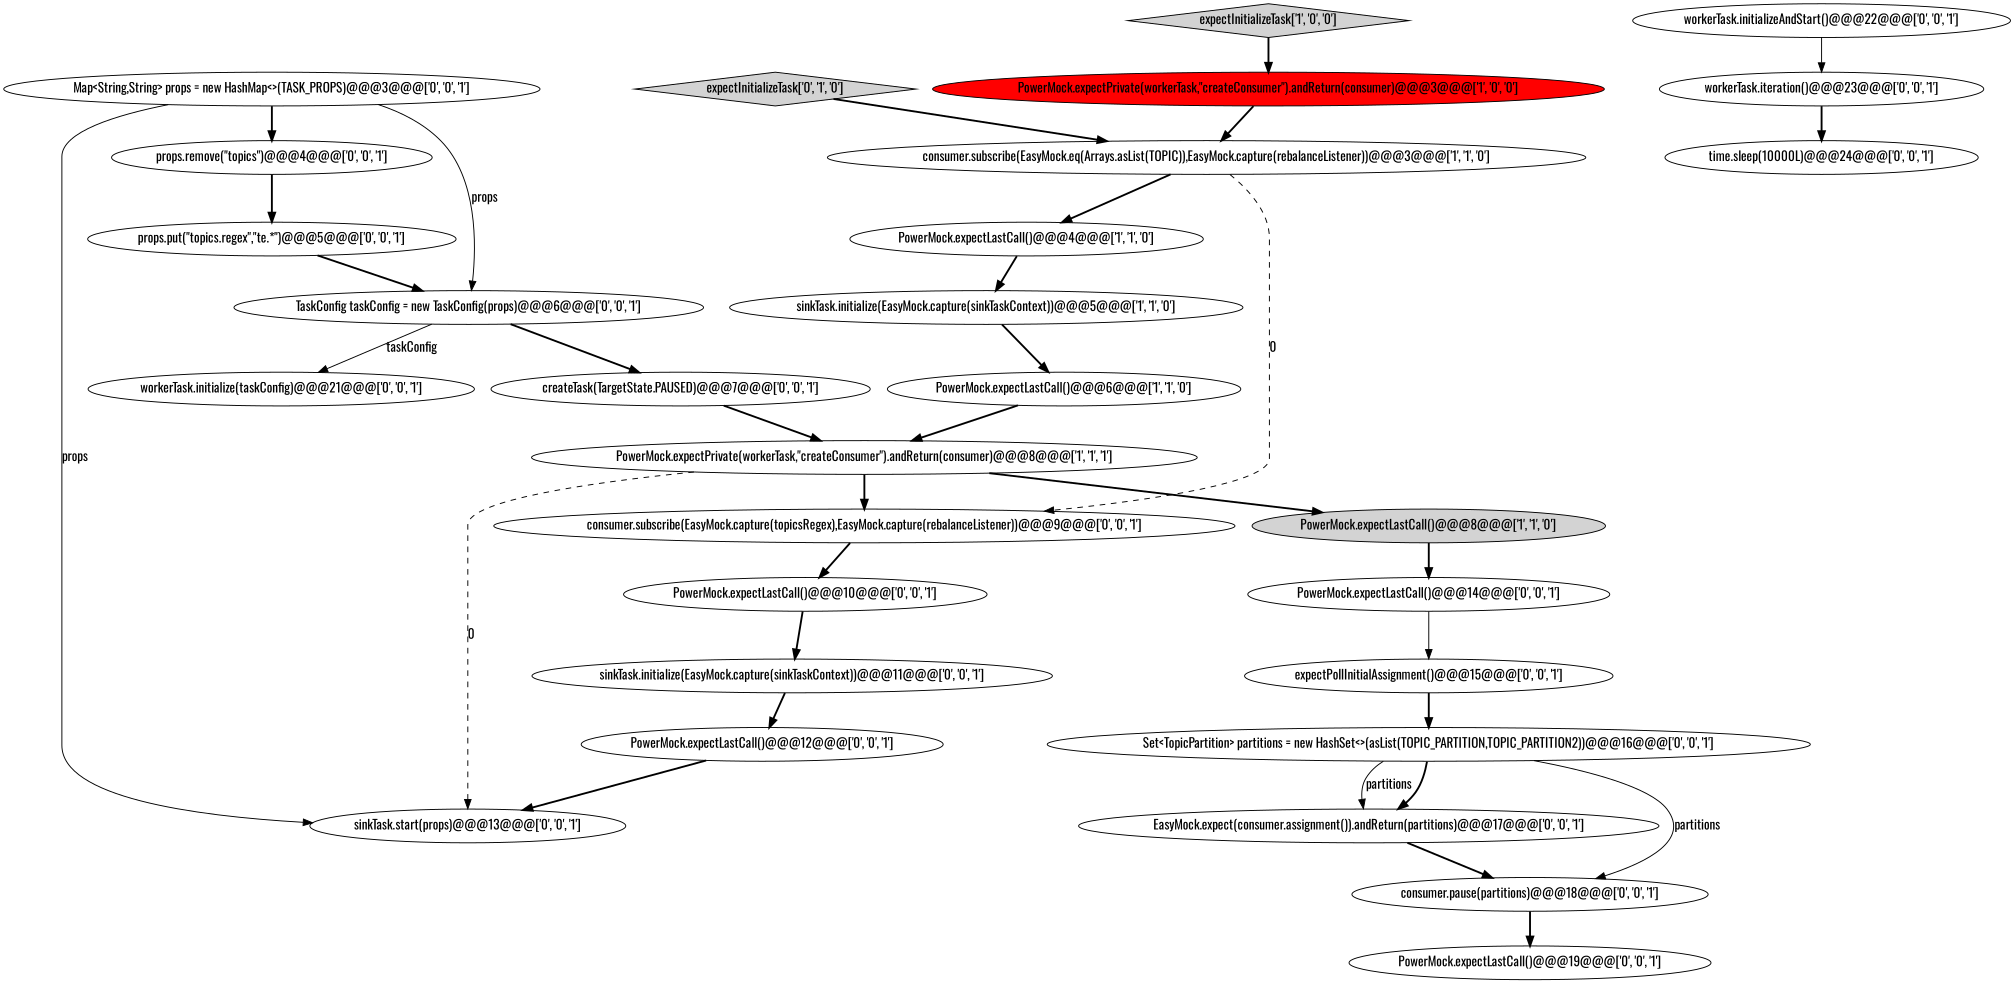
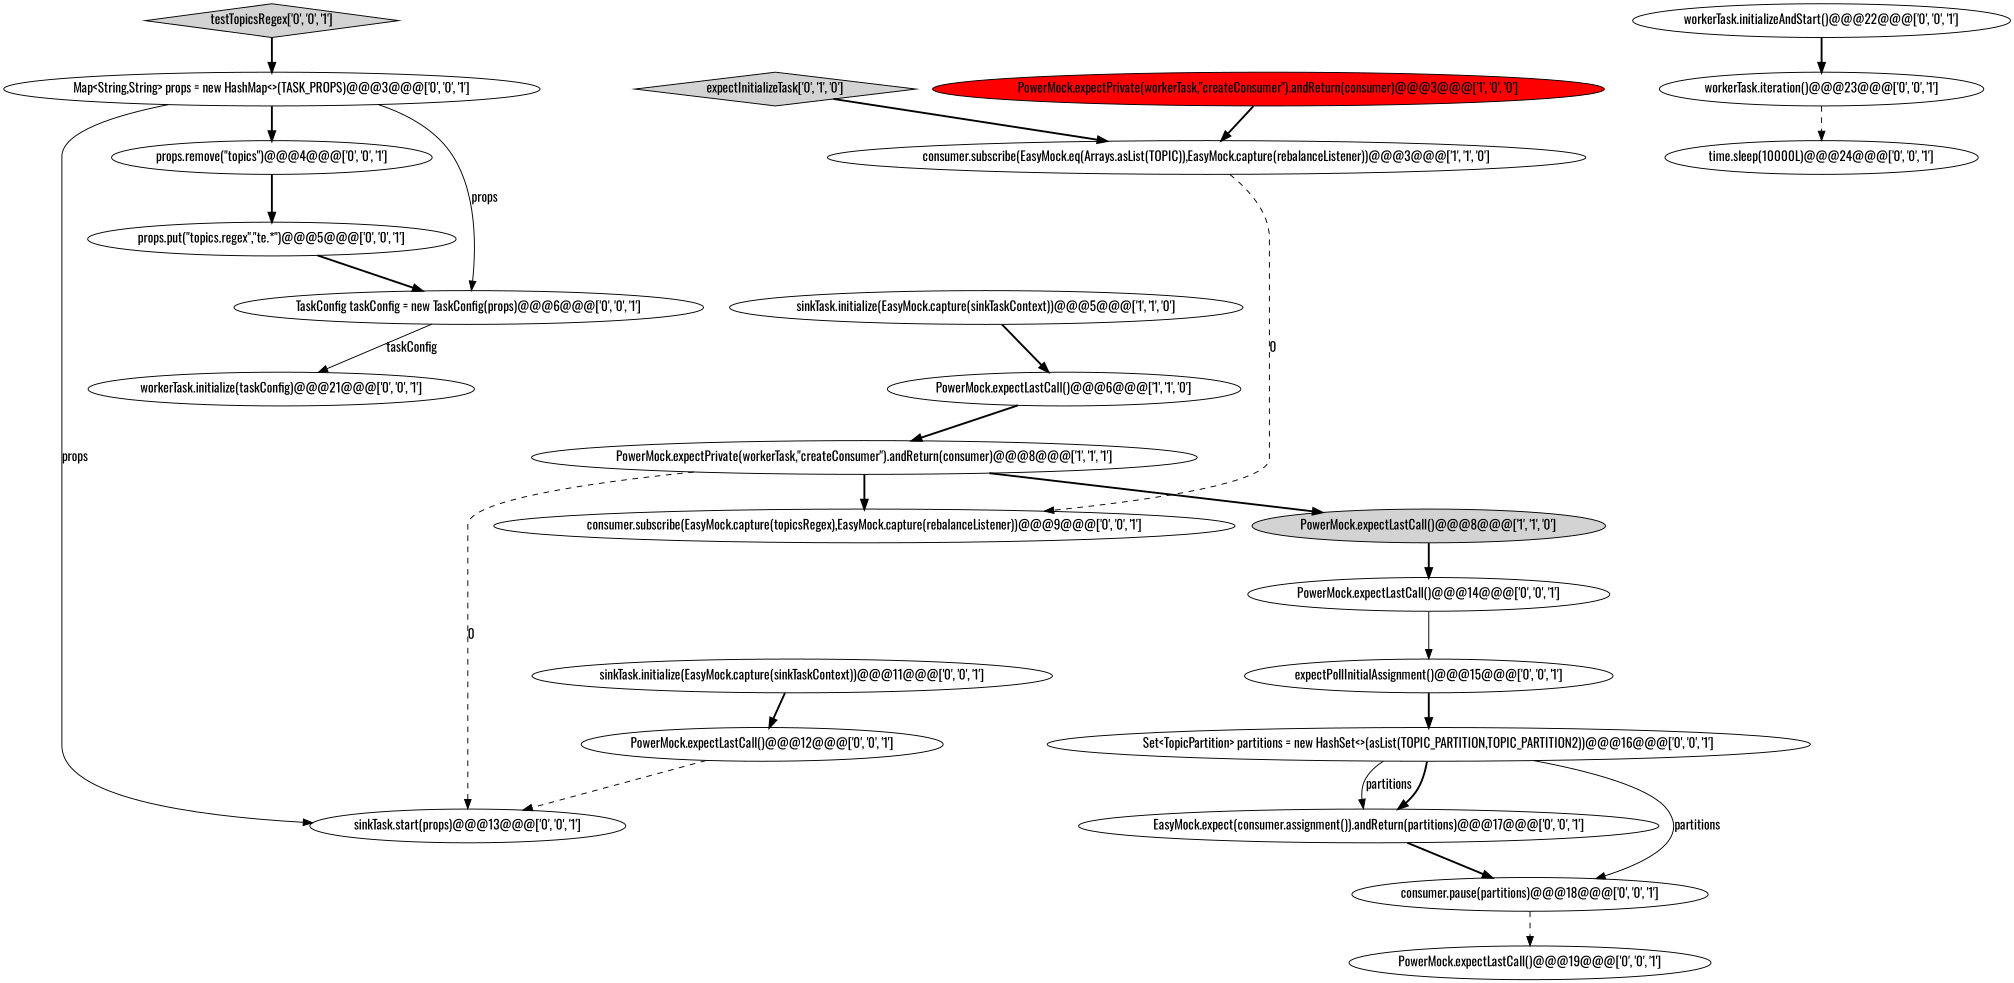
node "testTopicsRegex['0', '0', '1']": added
node "expectInitializeTask['1', '0', '0']": removed
edge "workerTask.initializeAndStart()@@@22@@@['0', '0', '1']" -> "workerTask.iteration()@@@23@@@['0', '0', '1']": style solid -> bold
edge "workerTask.iteration()@@@23@@@['0', '0', '1']" -> "time.sleep(10000L)@@@24@@@['0', '0', '1']": style bold -> dashed
node "PowerMock.expectLastCall()@@@4@@@['1', '1', '0']": removed
node "createTask(TargetState.PAUSED)@@@7@@@['0', '0', '1']": removed
node "PowerMock.expectLastCall()@@@10@@@['0', '0', '1']": removed
edge "PowerMock.expectLastCall()@@@12@@@['0', '0', '1']" -> "sinkTask.start(props)@@@13@@@['0', '0', '1']": style bold -> dashed
edge "consumer.pause(partitions)@@@18@@@['0', '0', '1']" -> "PowerMock.expectLastCall()@@@19@@@['0', '0', '1']": style bold -> dashed
